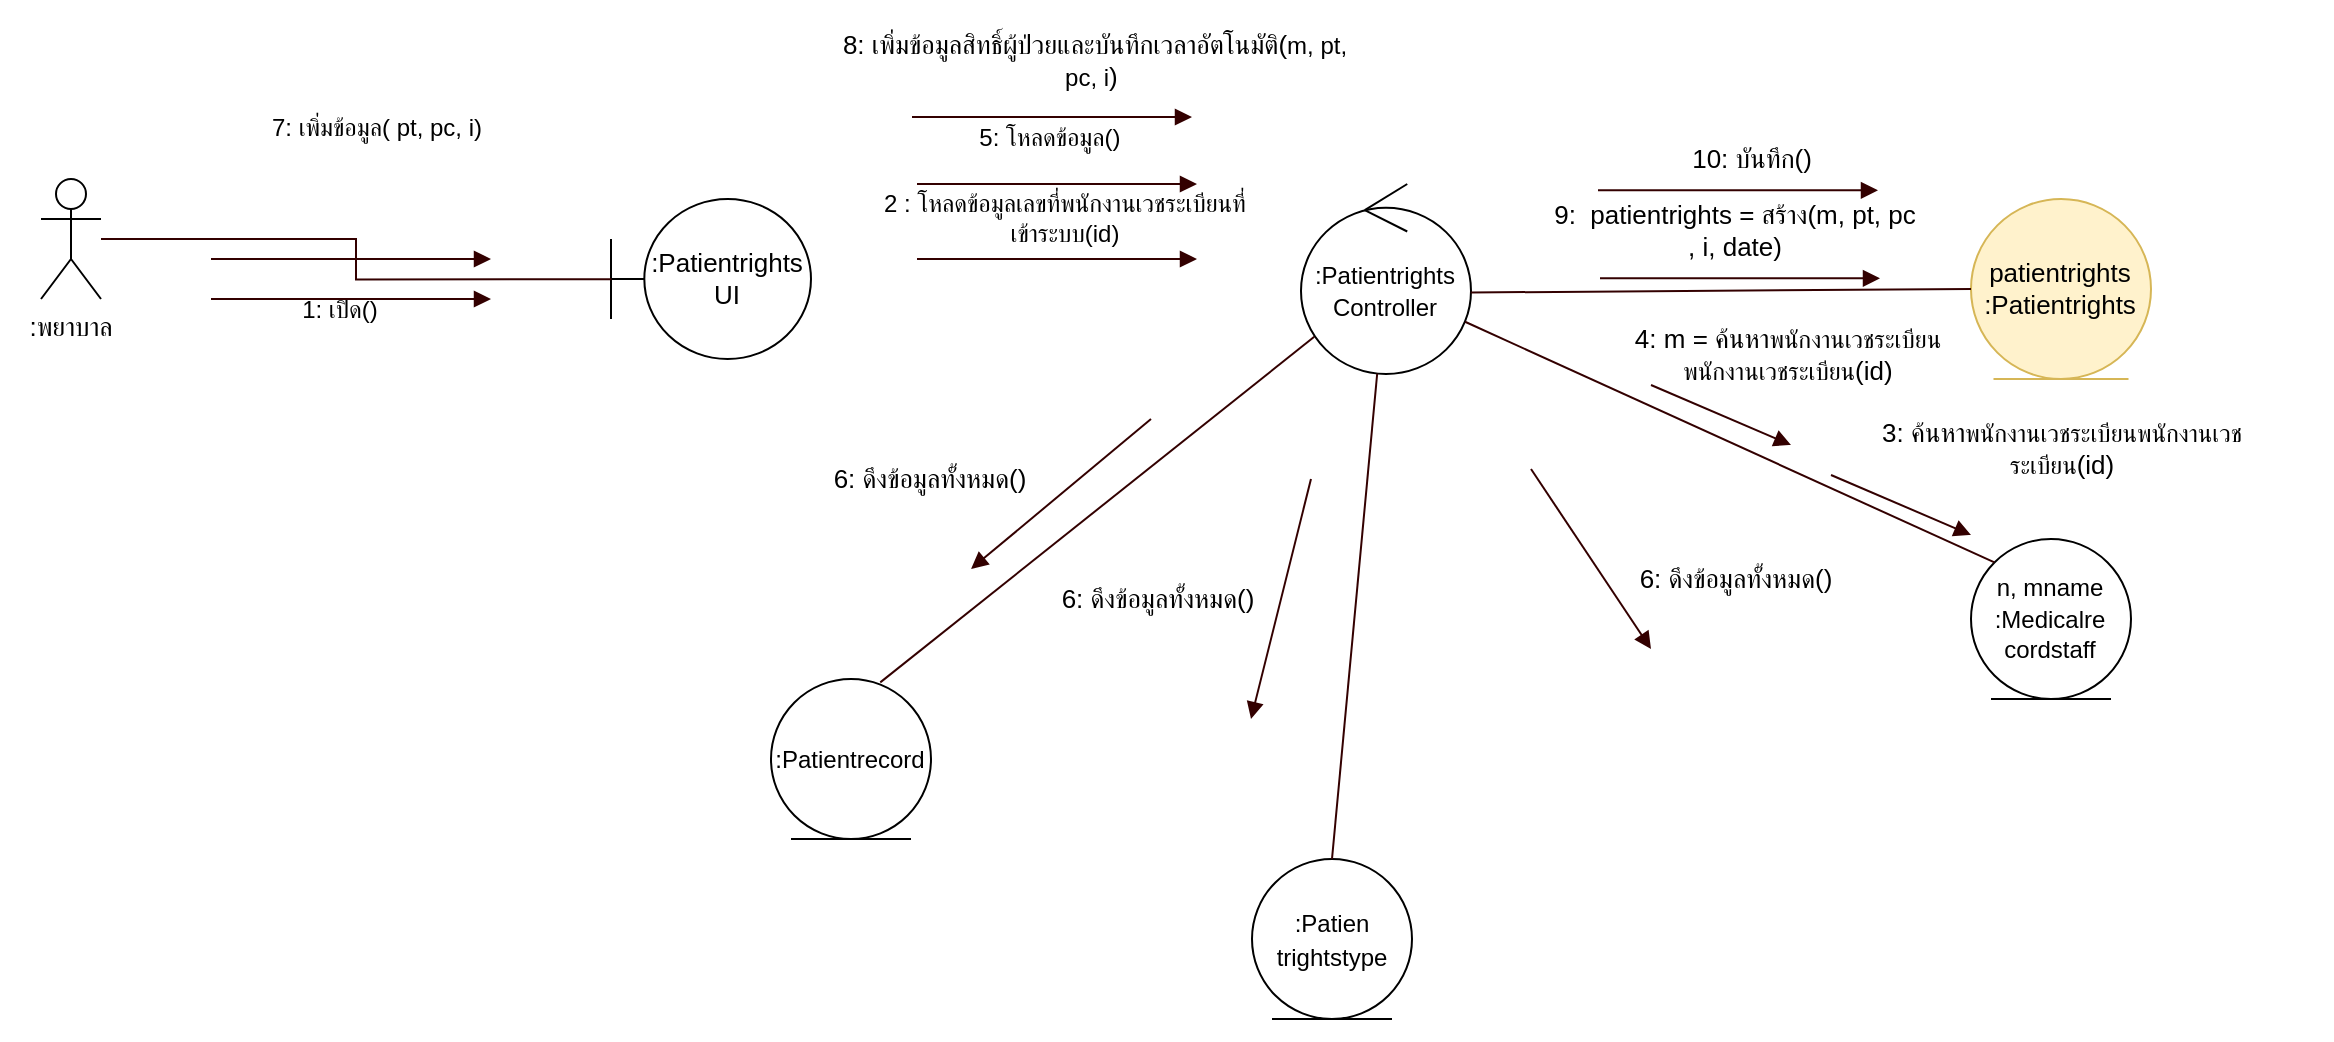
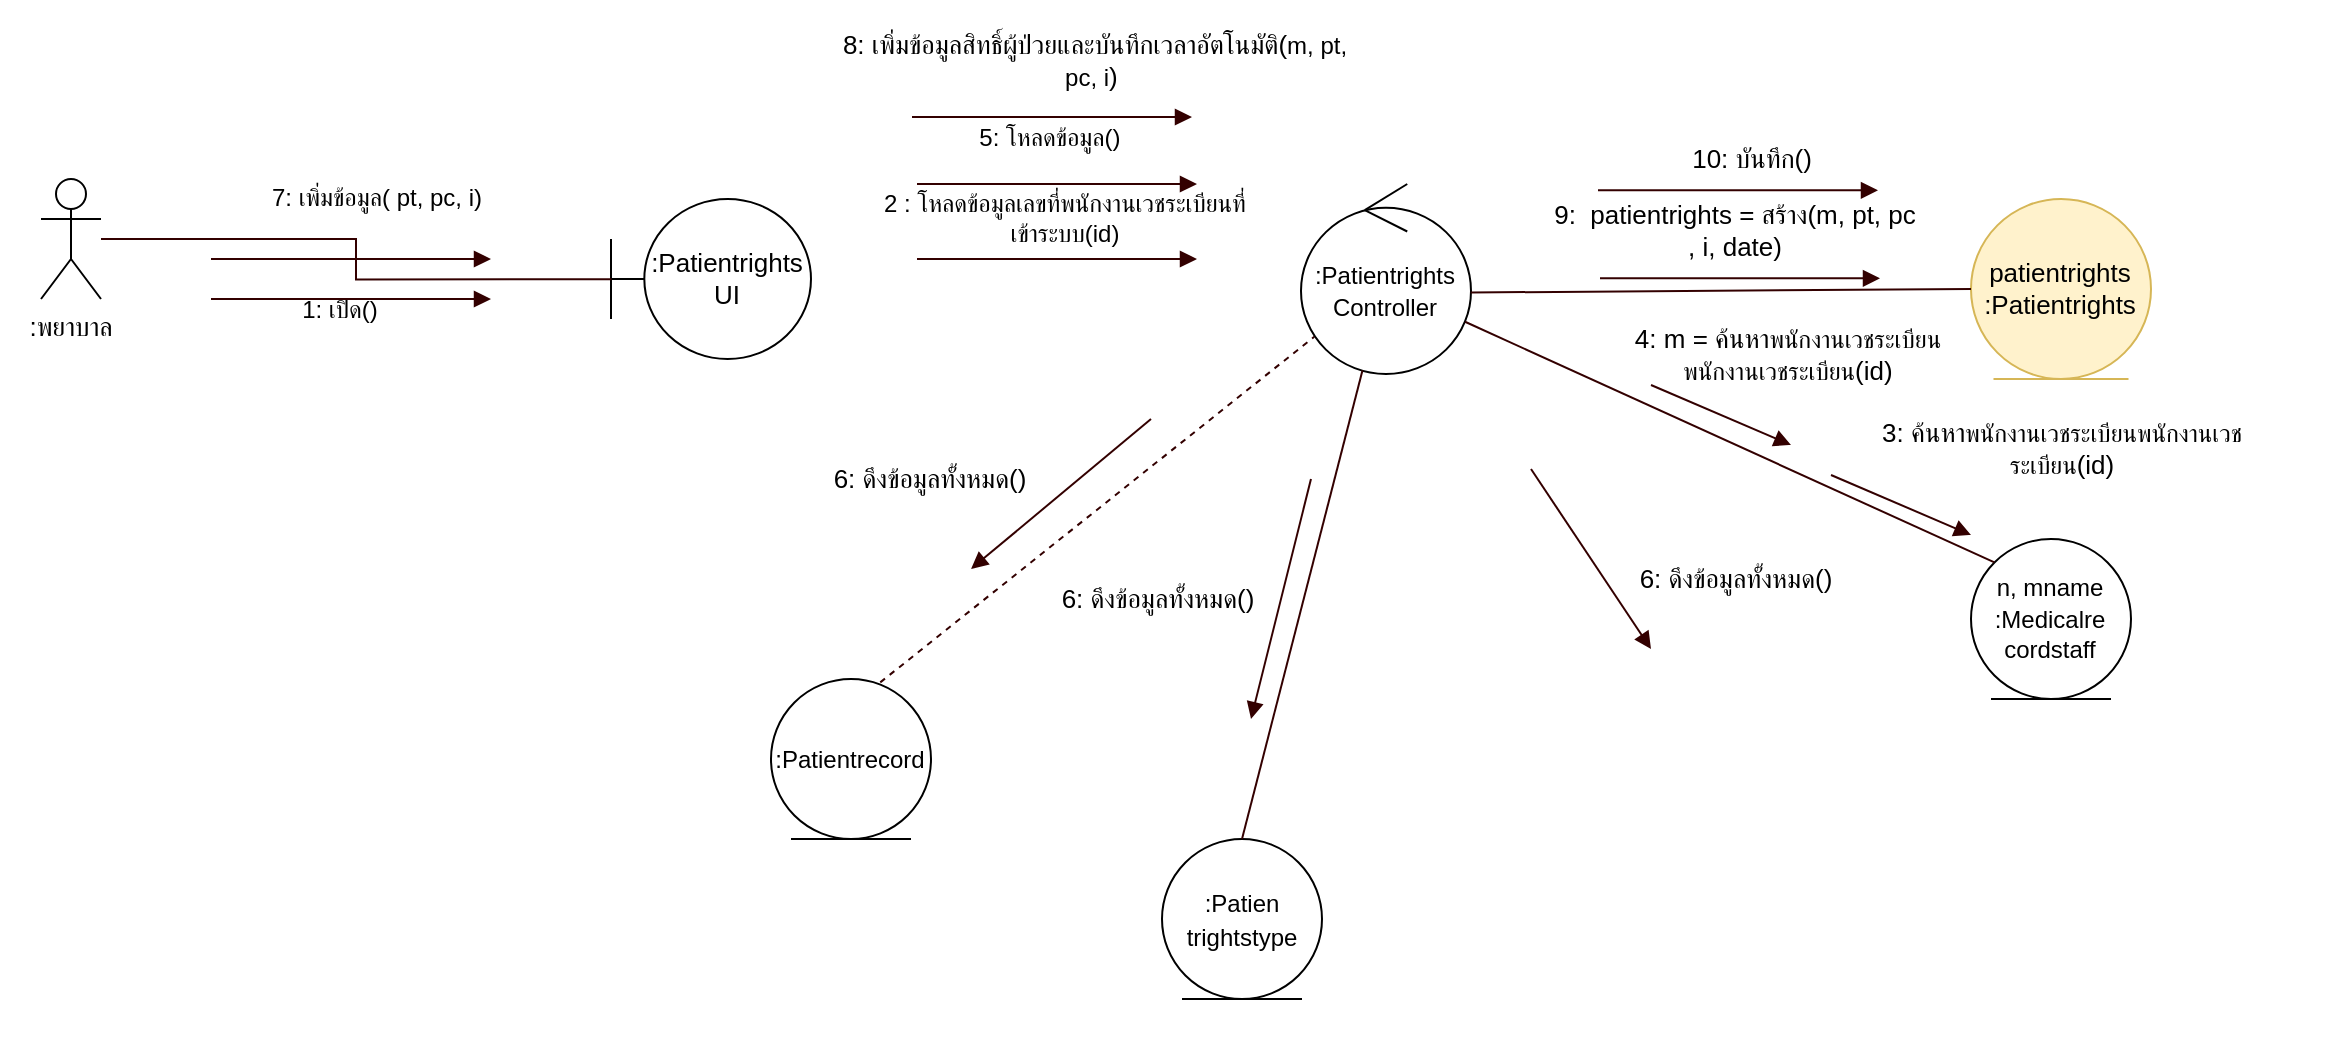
node "7: เพิ่มข้อมูล( pt, pc, i)": moved (378, 129) -> (378, 199)
edge ":Patientrights Controller" -- ":Patientrecord": style solid -> dashed
node ":Patien trightstype": moved (1332, 939) -> (1242, 919)
